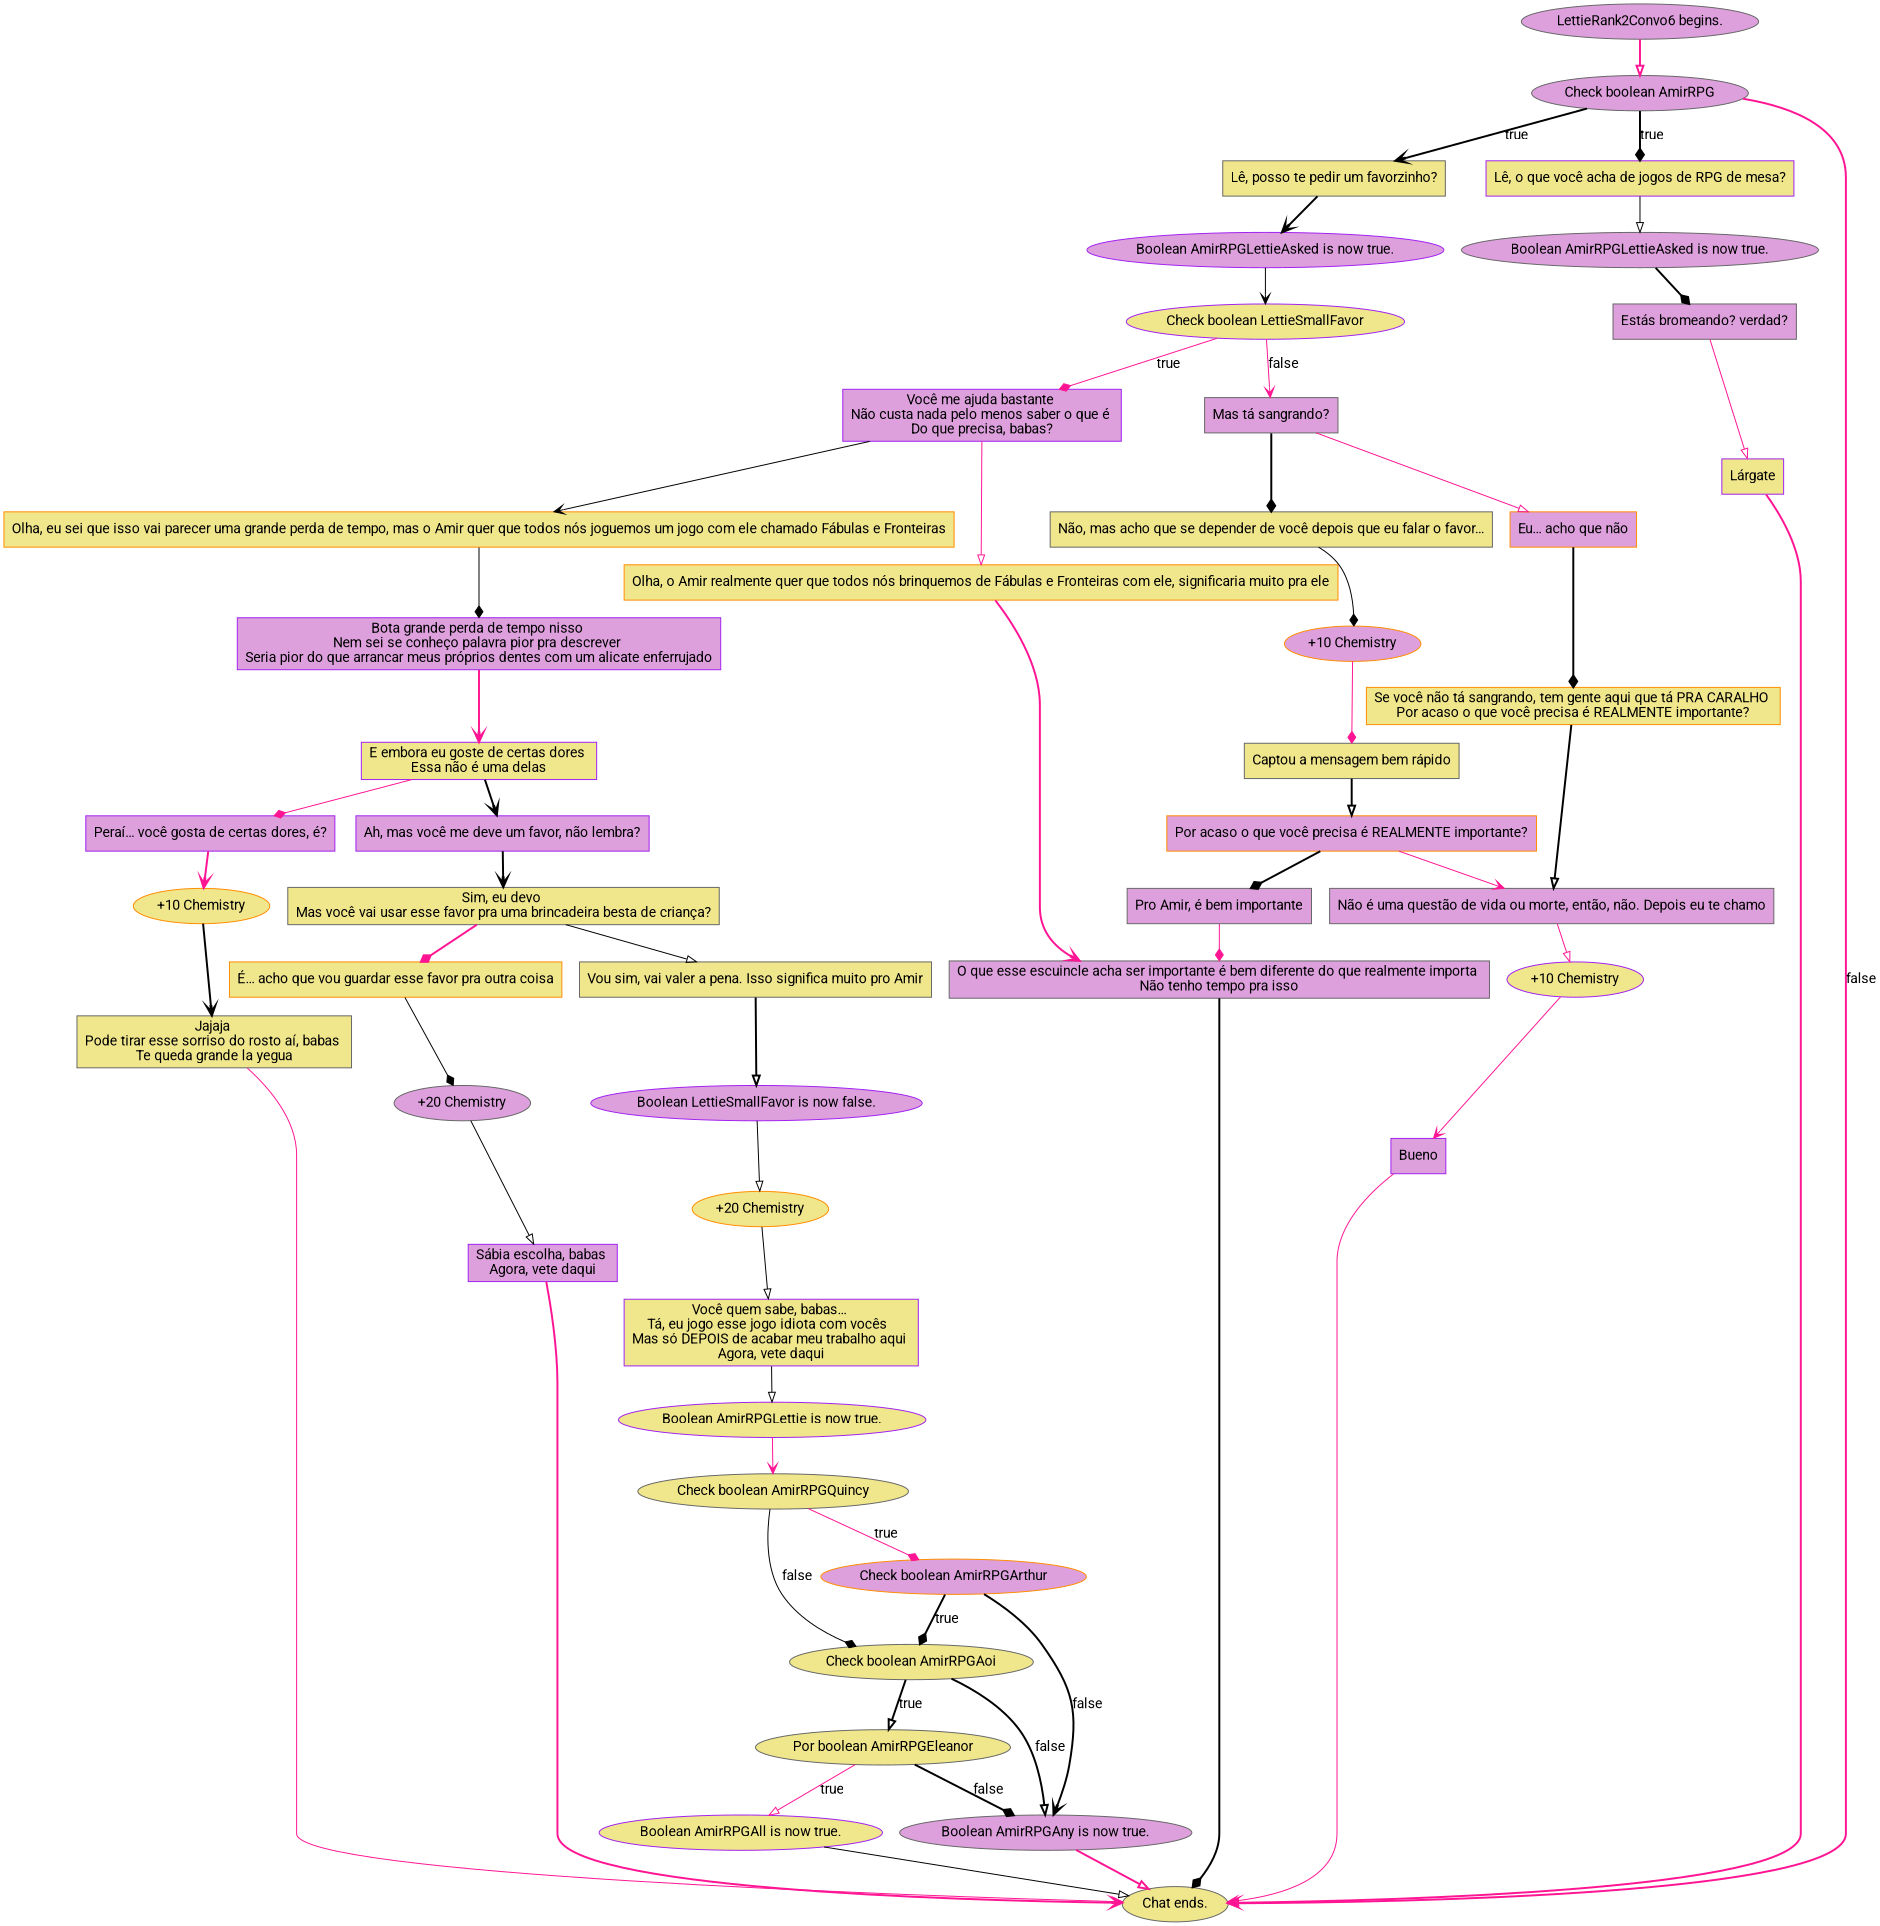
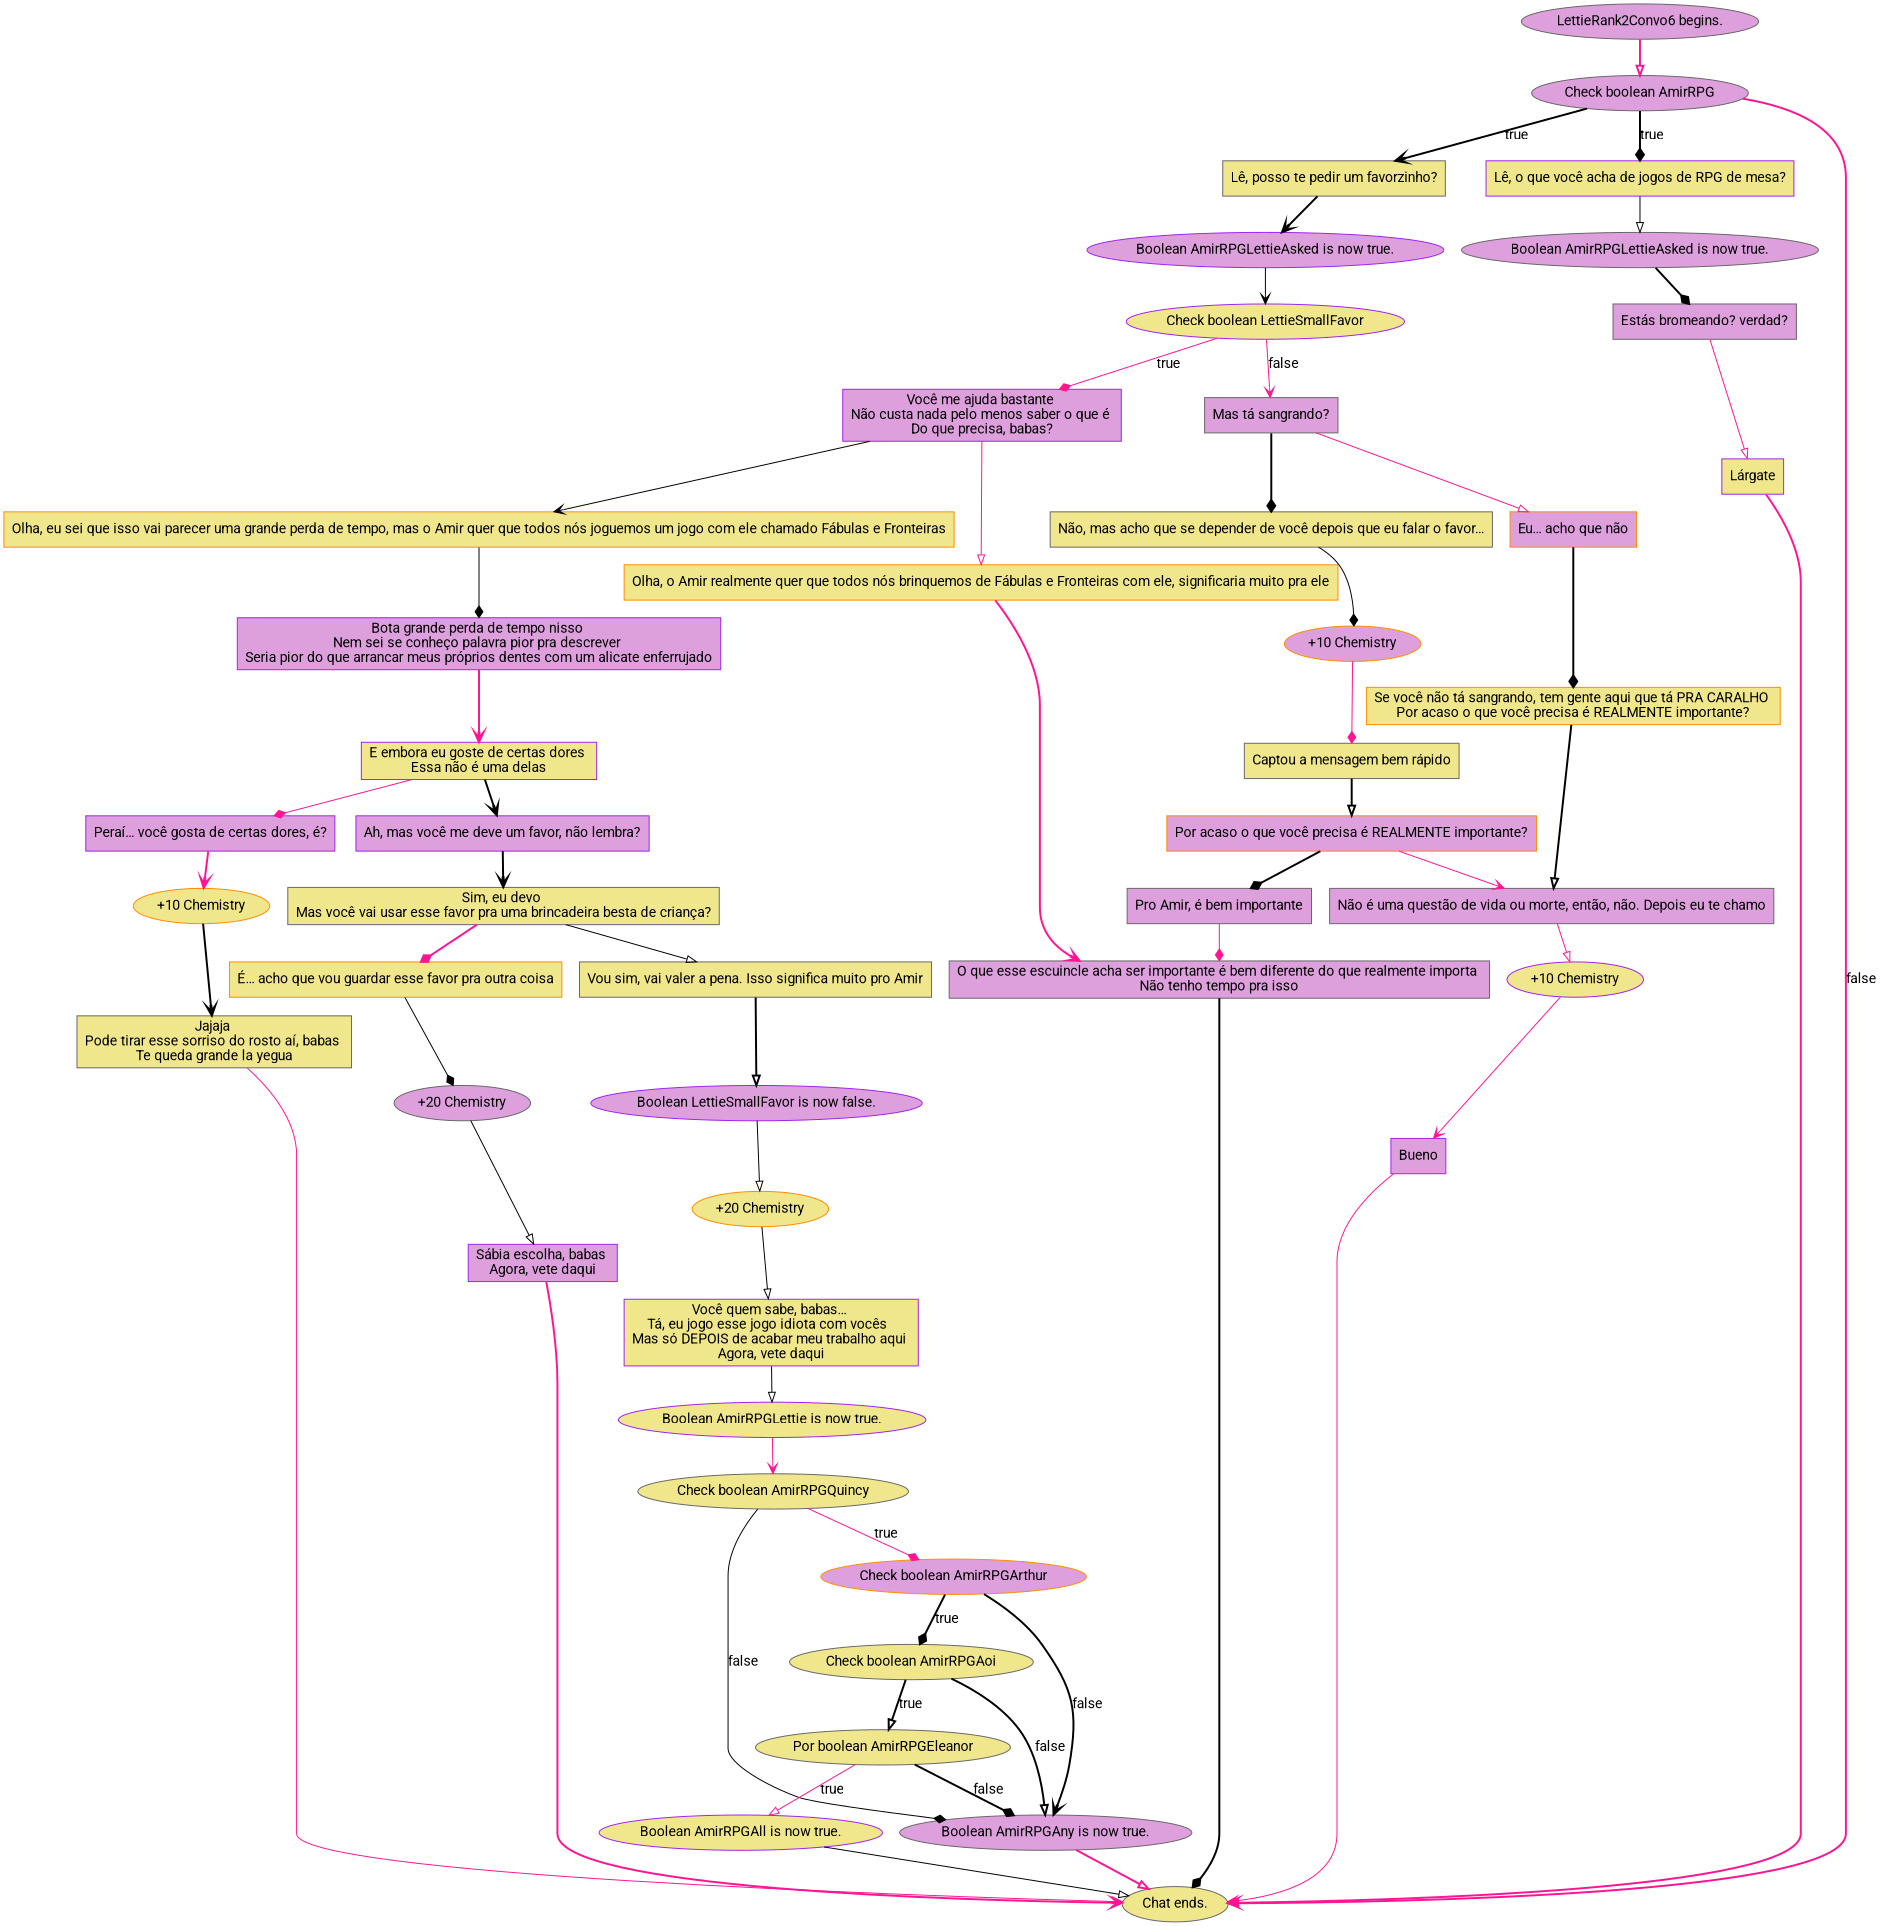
edge "Check boolean AmirRPGQuincy" -> "Check boolean AmirRPGAoi": now "Check boolean AmirRPGQuincy" -> "Boolean AmirRPGAny is now true."
